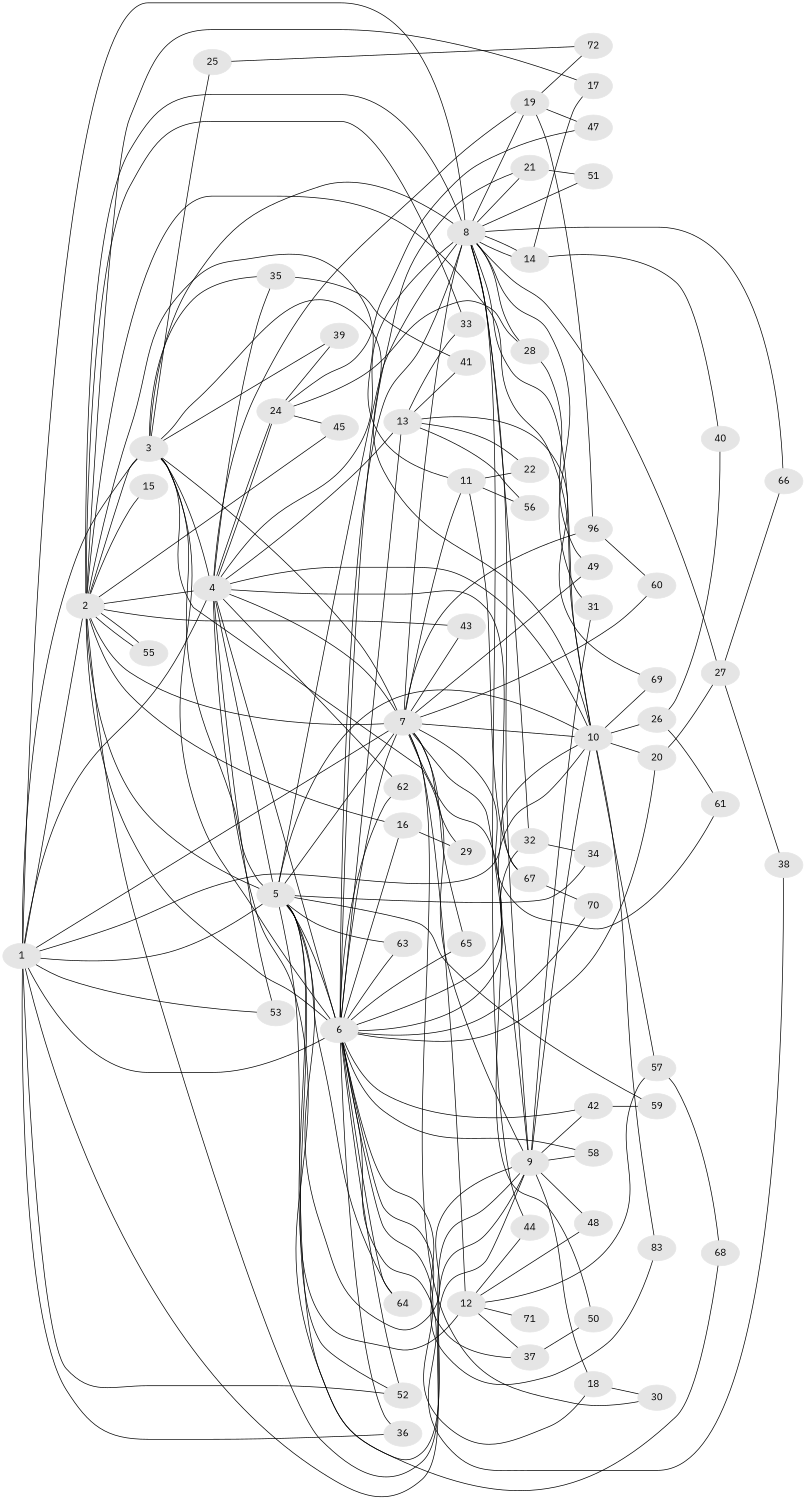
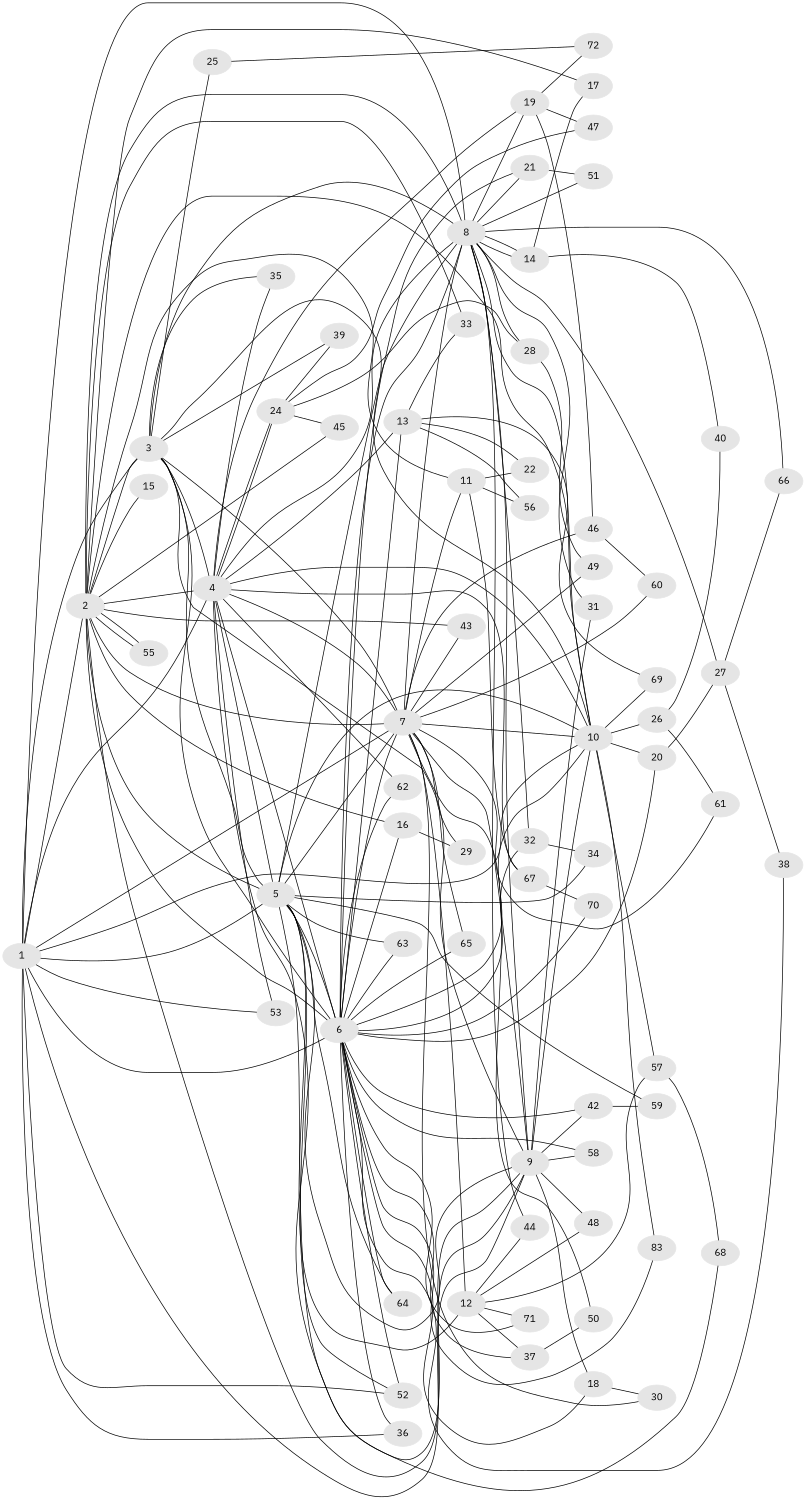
node "41": removed
node "96": label "96" -> "46"
edge "6" -- "71": added
